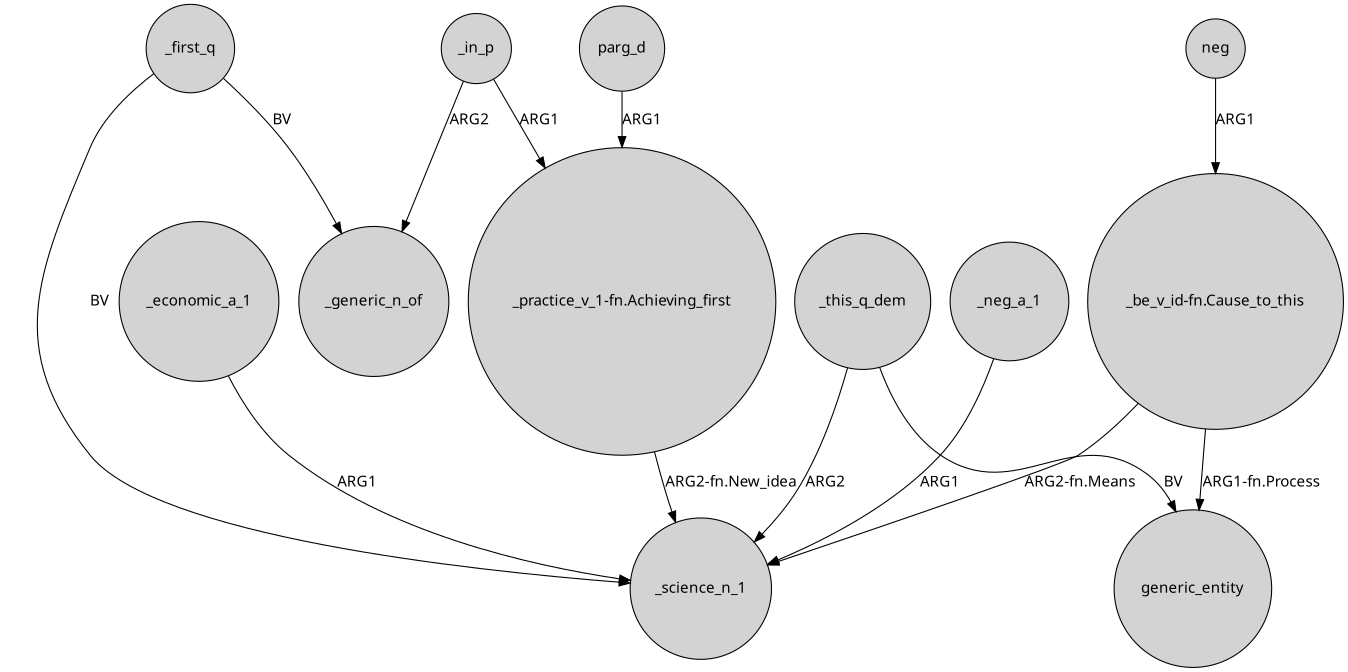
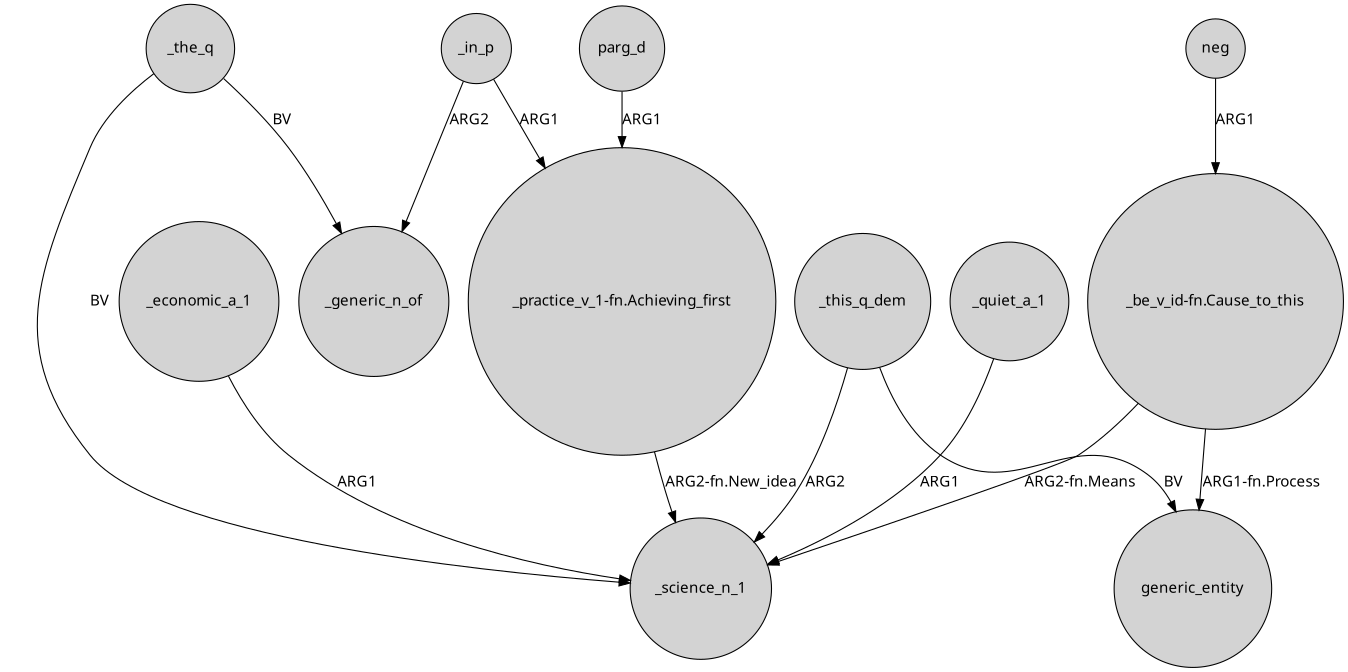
node "_first_q": label "_first_q" -> "_the_q"
node "_neg_a_1": label "_neg_a_1" -> "_quiet_a_1"
